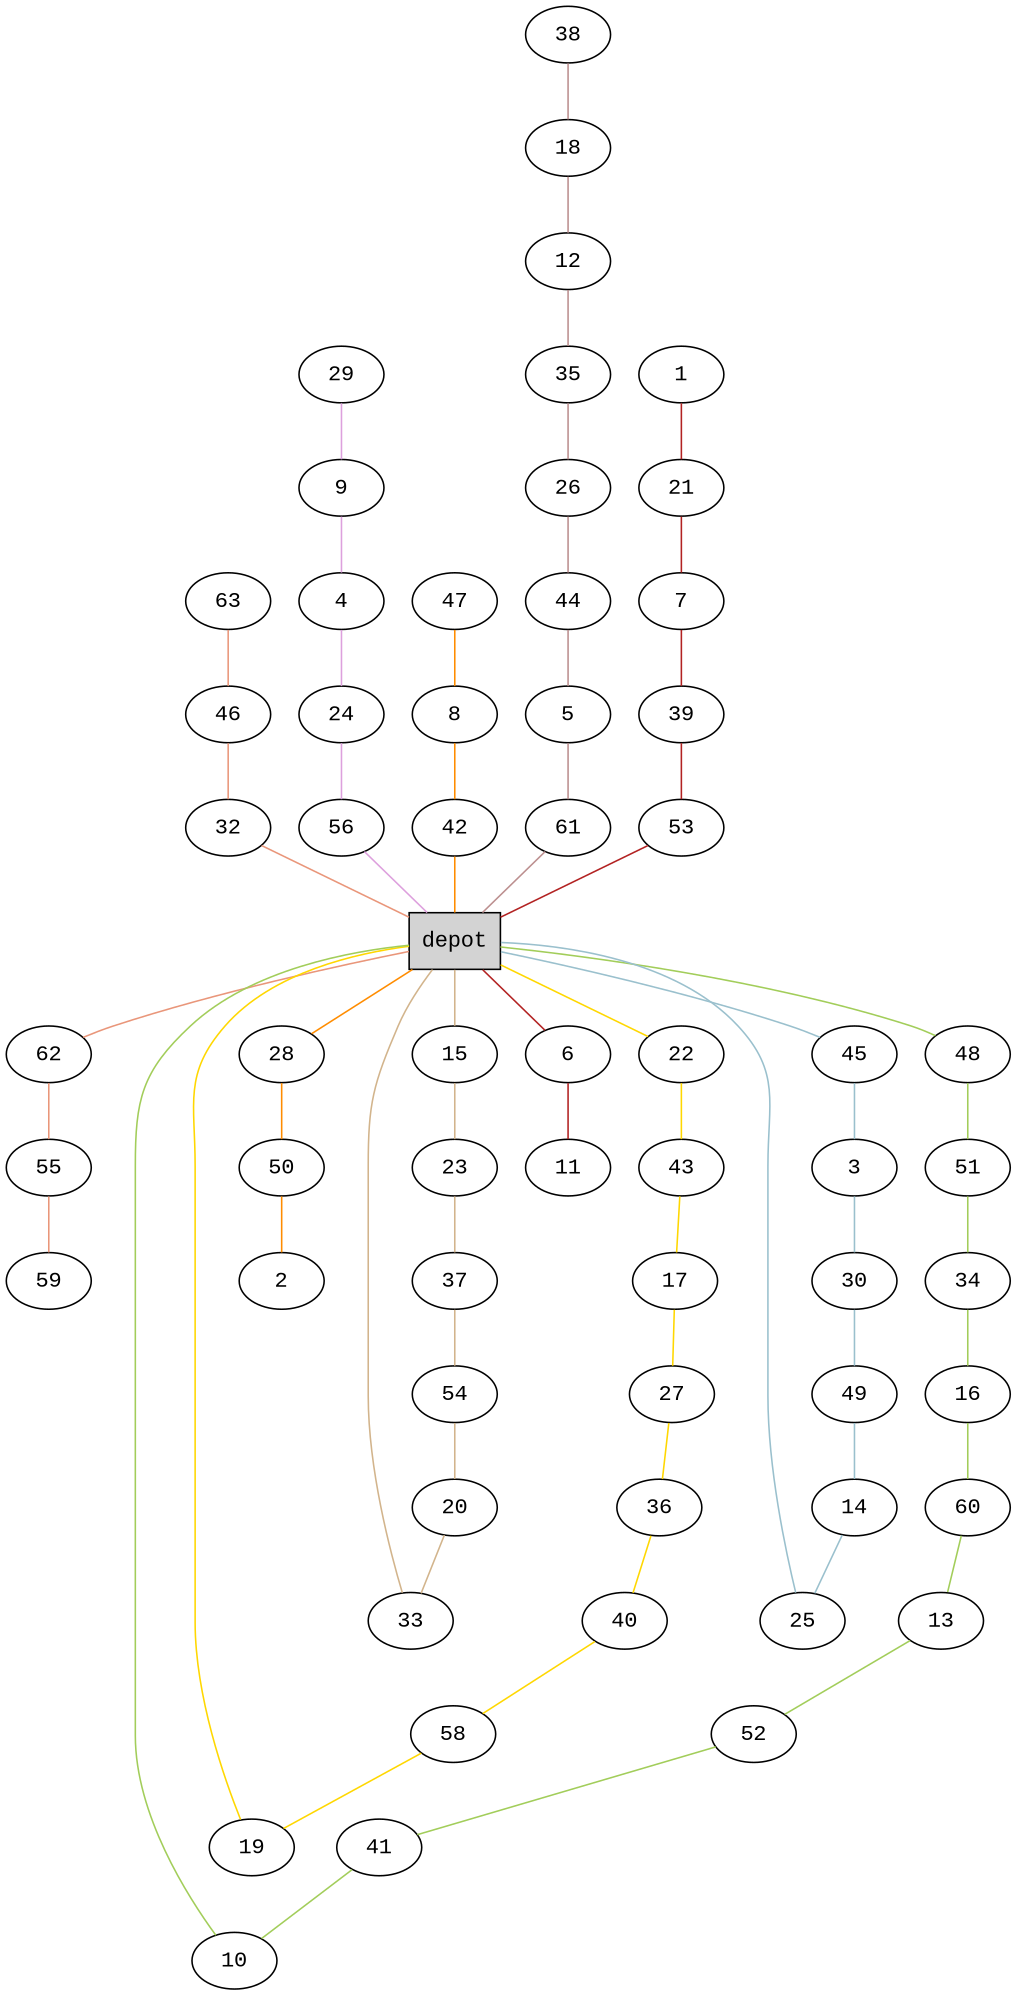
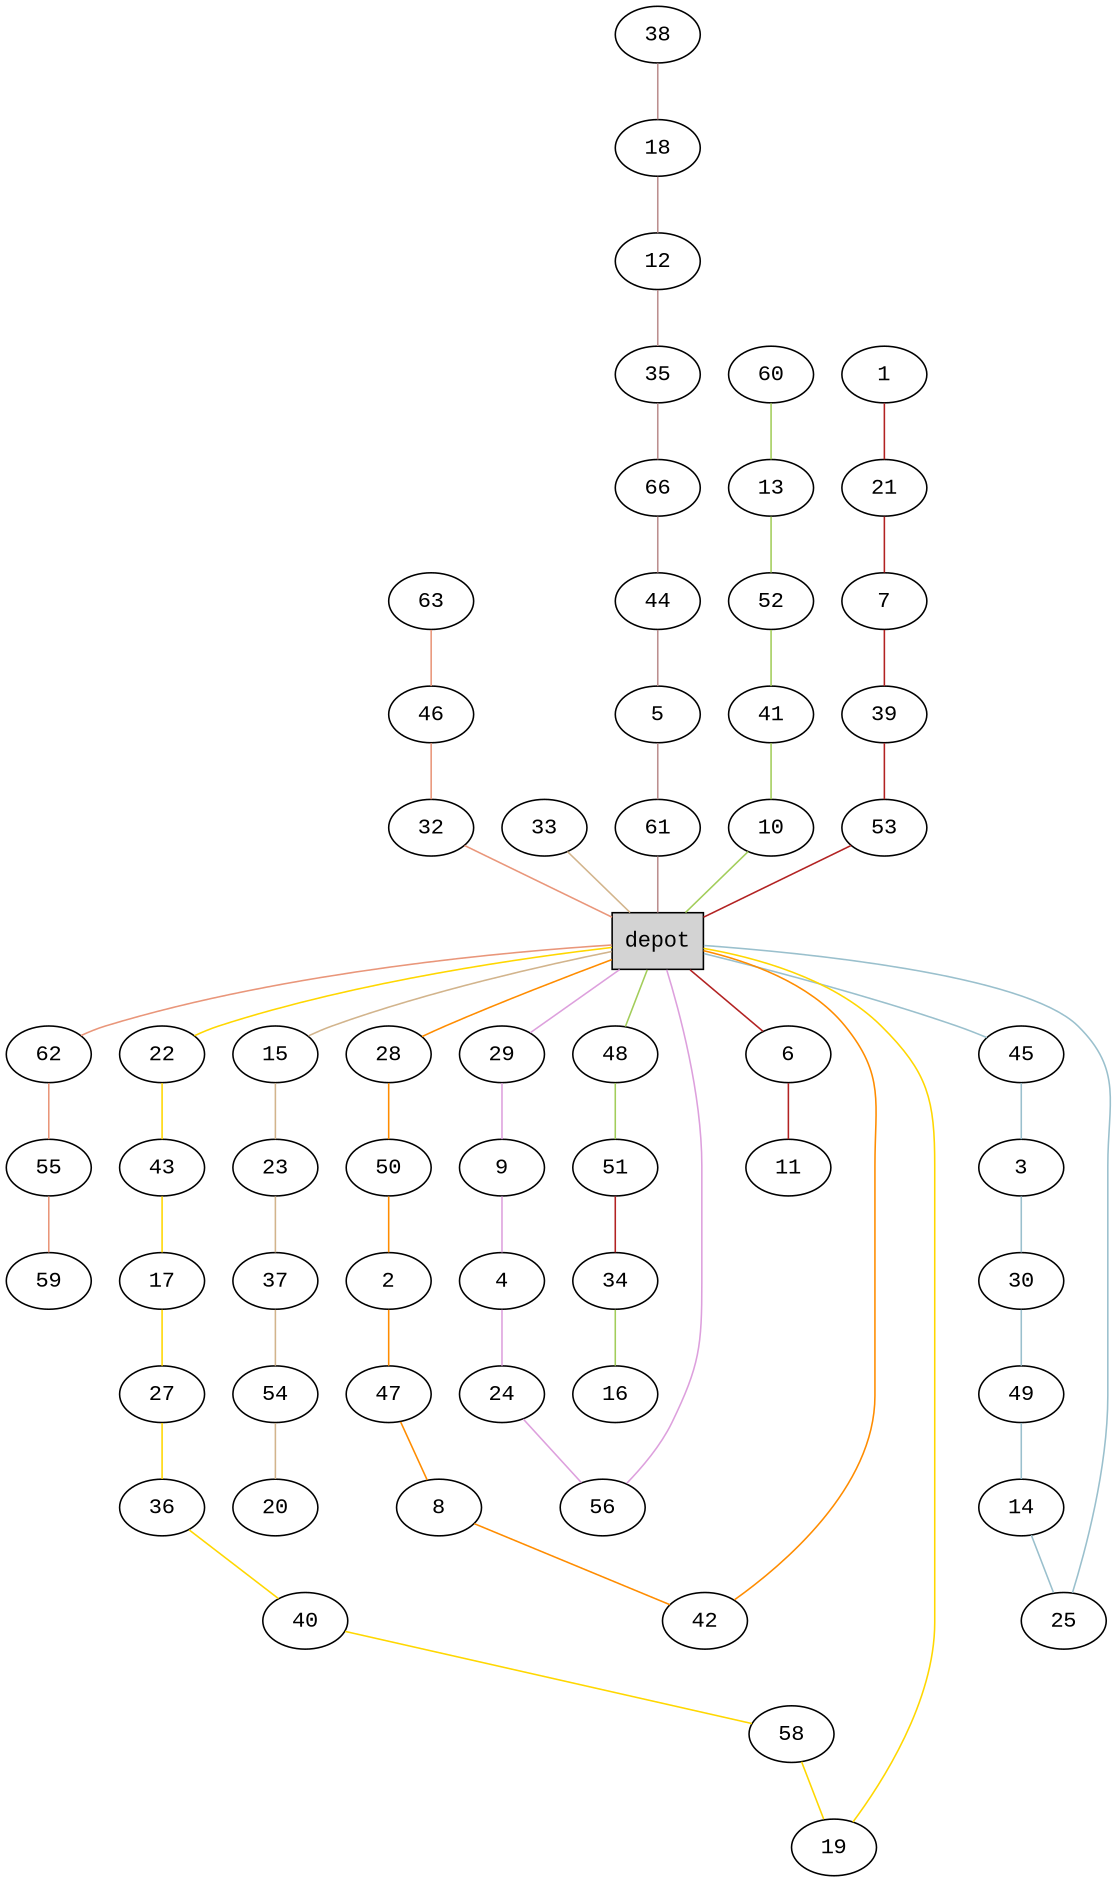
node "26": label "26" -> "66"
edge "depot" -- "29": added
edge "51" -- "34": color darkolivegreen3 -> firebrick
edge "2" -- "47": added
edge "16" -- "60": removed
edge "20" -- "33": removed
